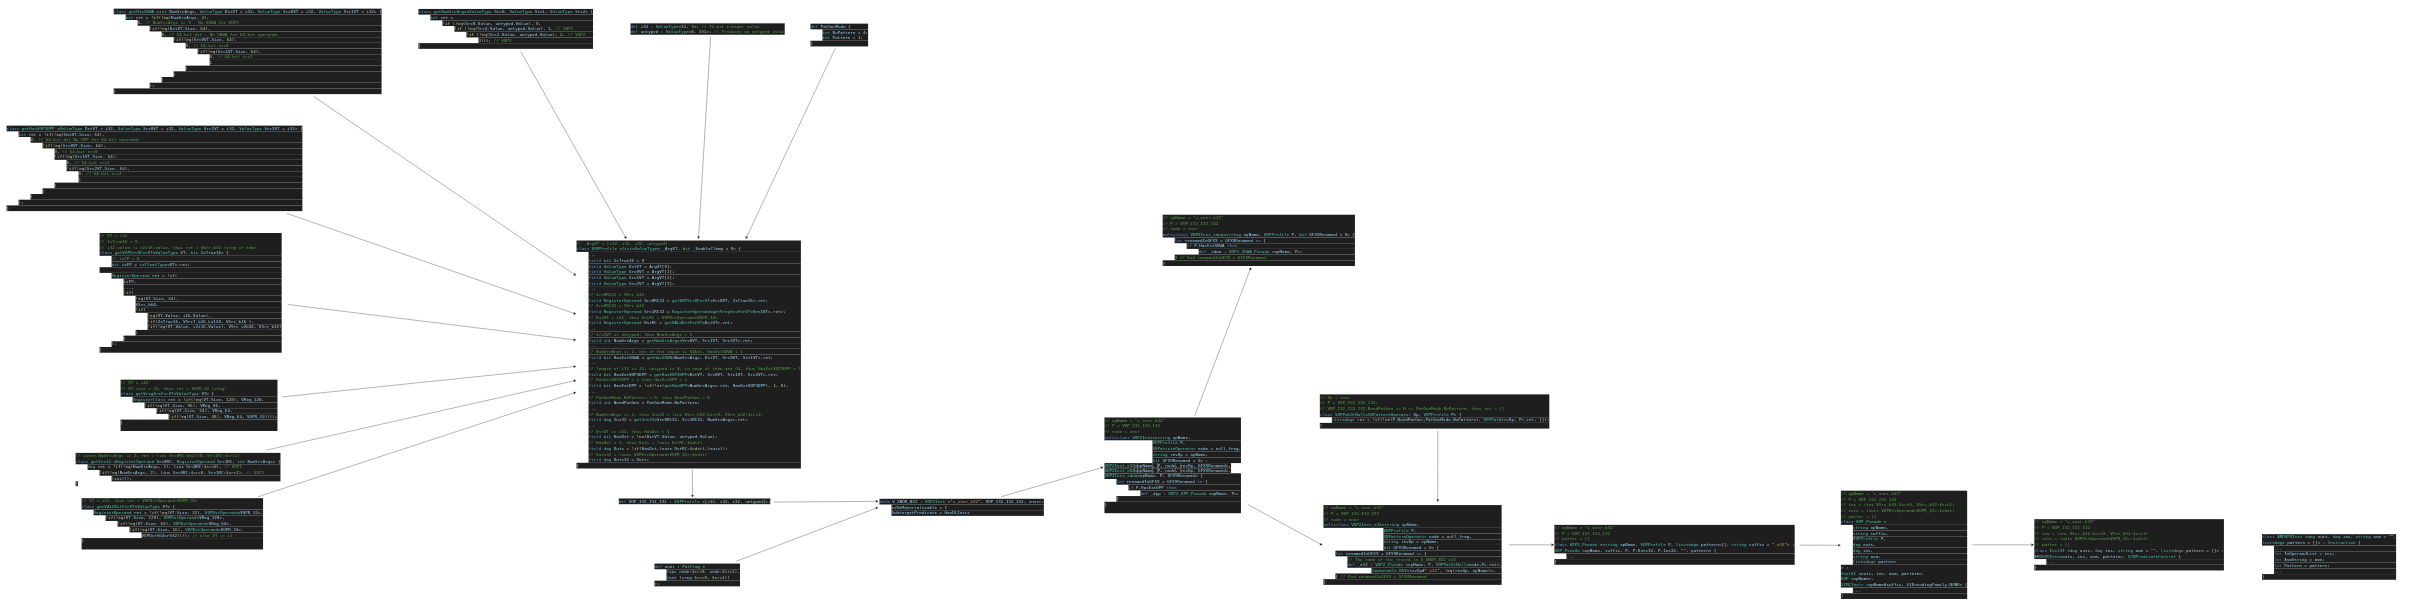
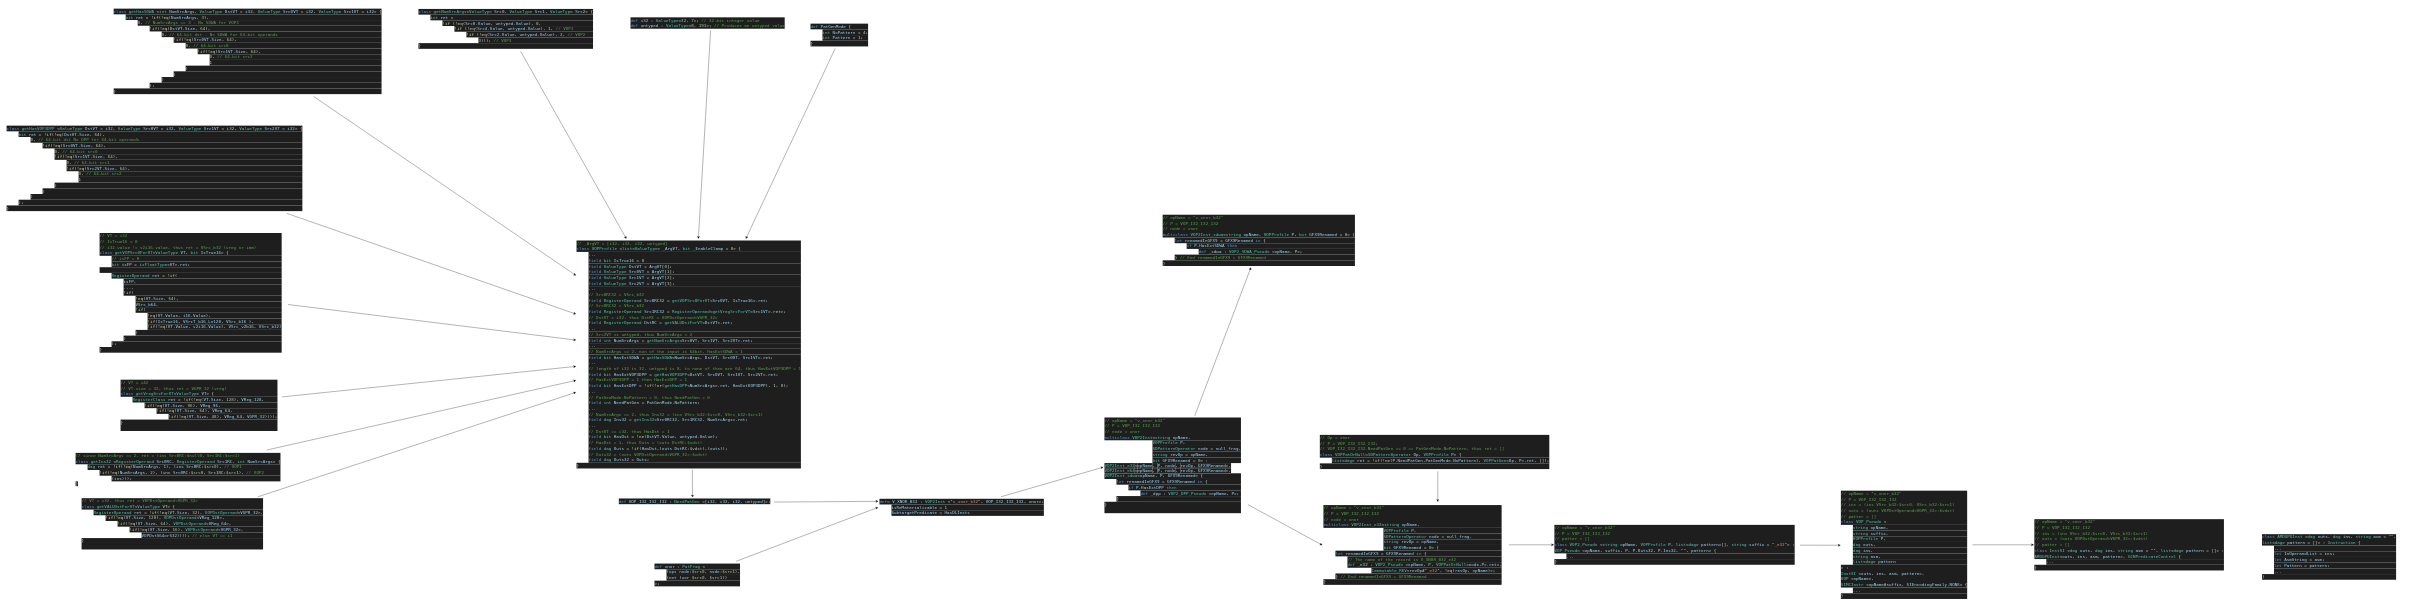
node "def i32 : ValueType<32, 7>; // 32-bit integer value def untyped : ValueType<8, 191>; // Produces an untyped value": moved (711, 29) -> (711, 23)
node "// Op = xnor // P = VOP_I32_I32_I32; // VOP_I32_I32_I32.NeedPatGen == 0 == PatGenMode.NoPattern, thus ret = [] class VOPPatOrNull<SDPatternOperator Op, VOPProfile P> { list<dag> ret = !if(!ne(P.NeedPatGen,PatGenMode.NoPattern), VOPPatGen<Op, P>.ret, []); }": moved (1438, 411) -> (1438, 452)
node "def VOP_I32_I32_I32 : VOPProfile <[i32, i32, i32, untyped]>;": label "def VOP_I32_I32_I32 : VOPProfile <[i32, i32, i32, untyped]>;" -> "def VOP_I32_I32_I32 : NeedPatGen <[i32, i32, i32, untyped]>;"
node "def xnor : PatFrag < (ops node:$src0, node:$src1), (not (vreg $src0, $src1)) >;": label "def xnor : PatFrag < (ops node:$src0, node:$src1), (not (vreg $src0, $src1)) >;" -> "def xnor : PatFrag < (ops node:$src0, node:$src1), (not (xor $src0, $src1)) >;"
